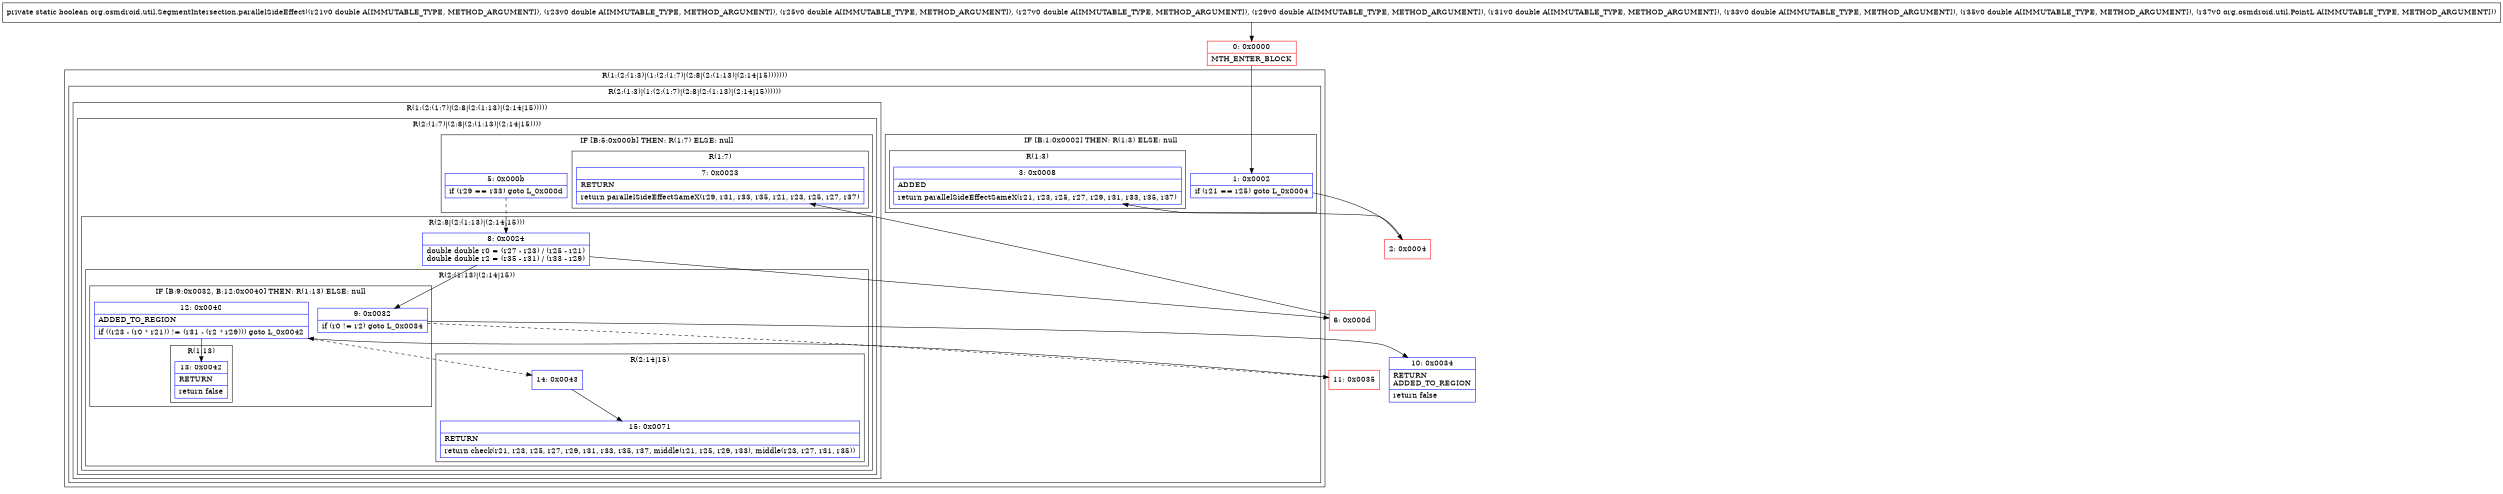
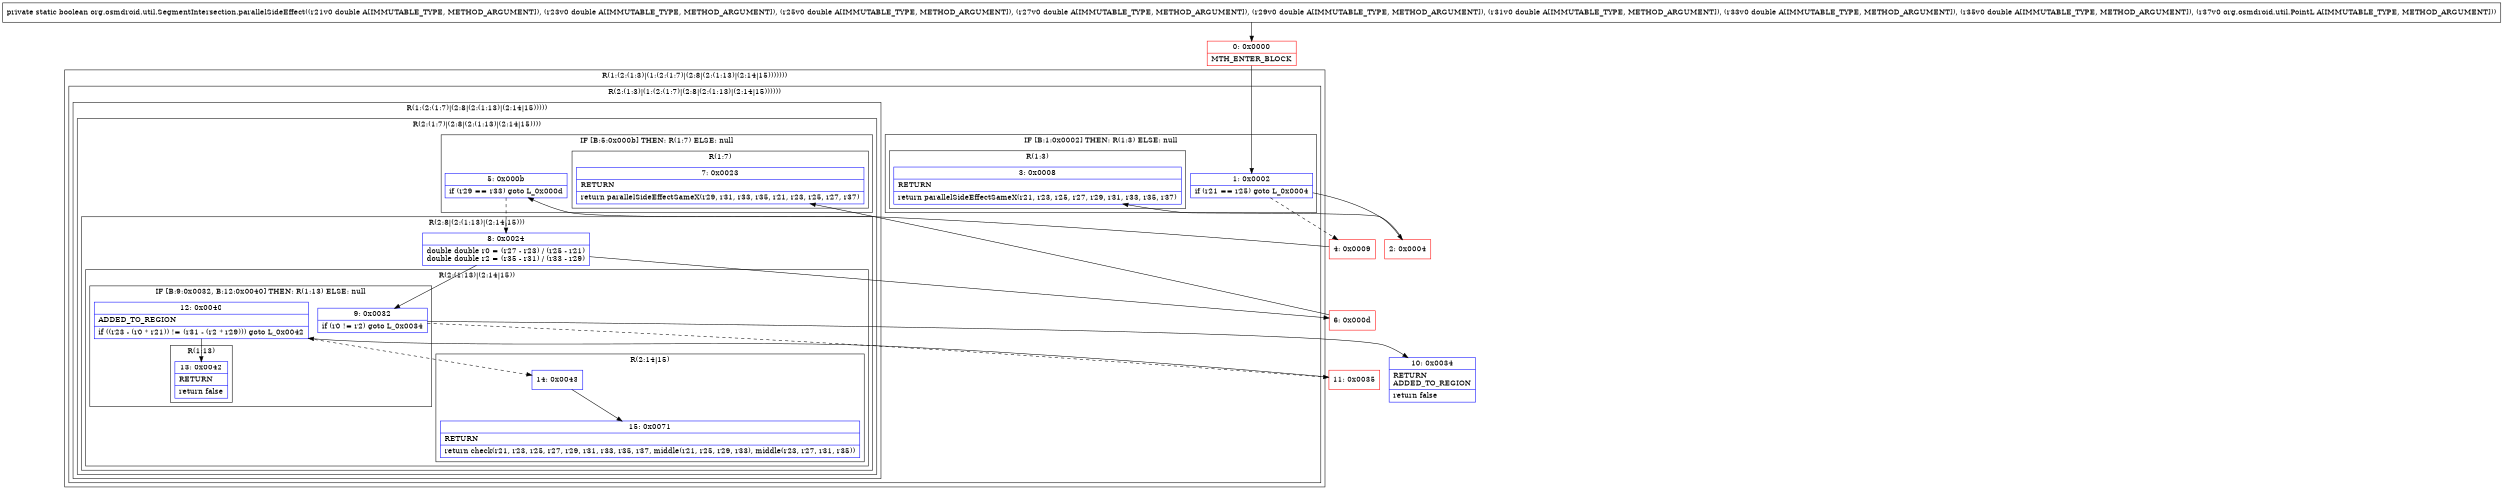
node "3: 0x0008": text "ADDED" -> "RETURN"
node "4: 0x0009": added
